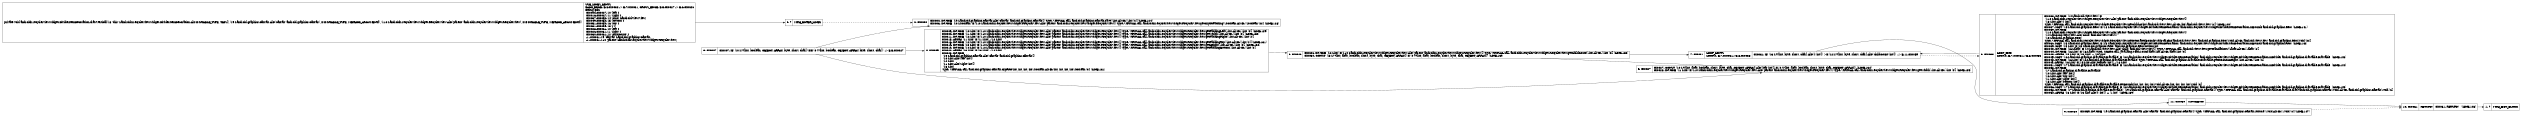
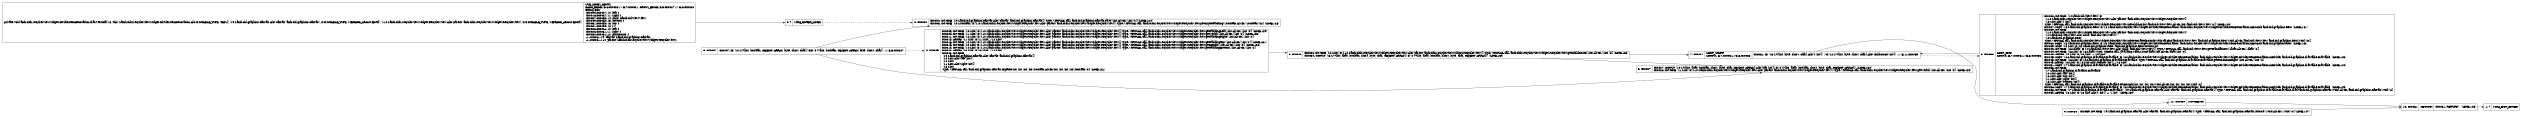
edge "3: 0x0007" -> "4: 0x0009": style solid -> dashed
node "7: 0x0031": text "LOOP_HINTS" -> "LOOP_START"
node "1: ?": text "MTH_EXIT_BLOCK" -> "MTH_EXIT_ENTER"
edge "9: 0x005e" -> "10: 0x0061": style dashed -> solid
